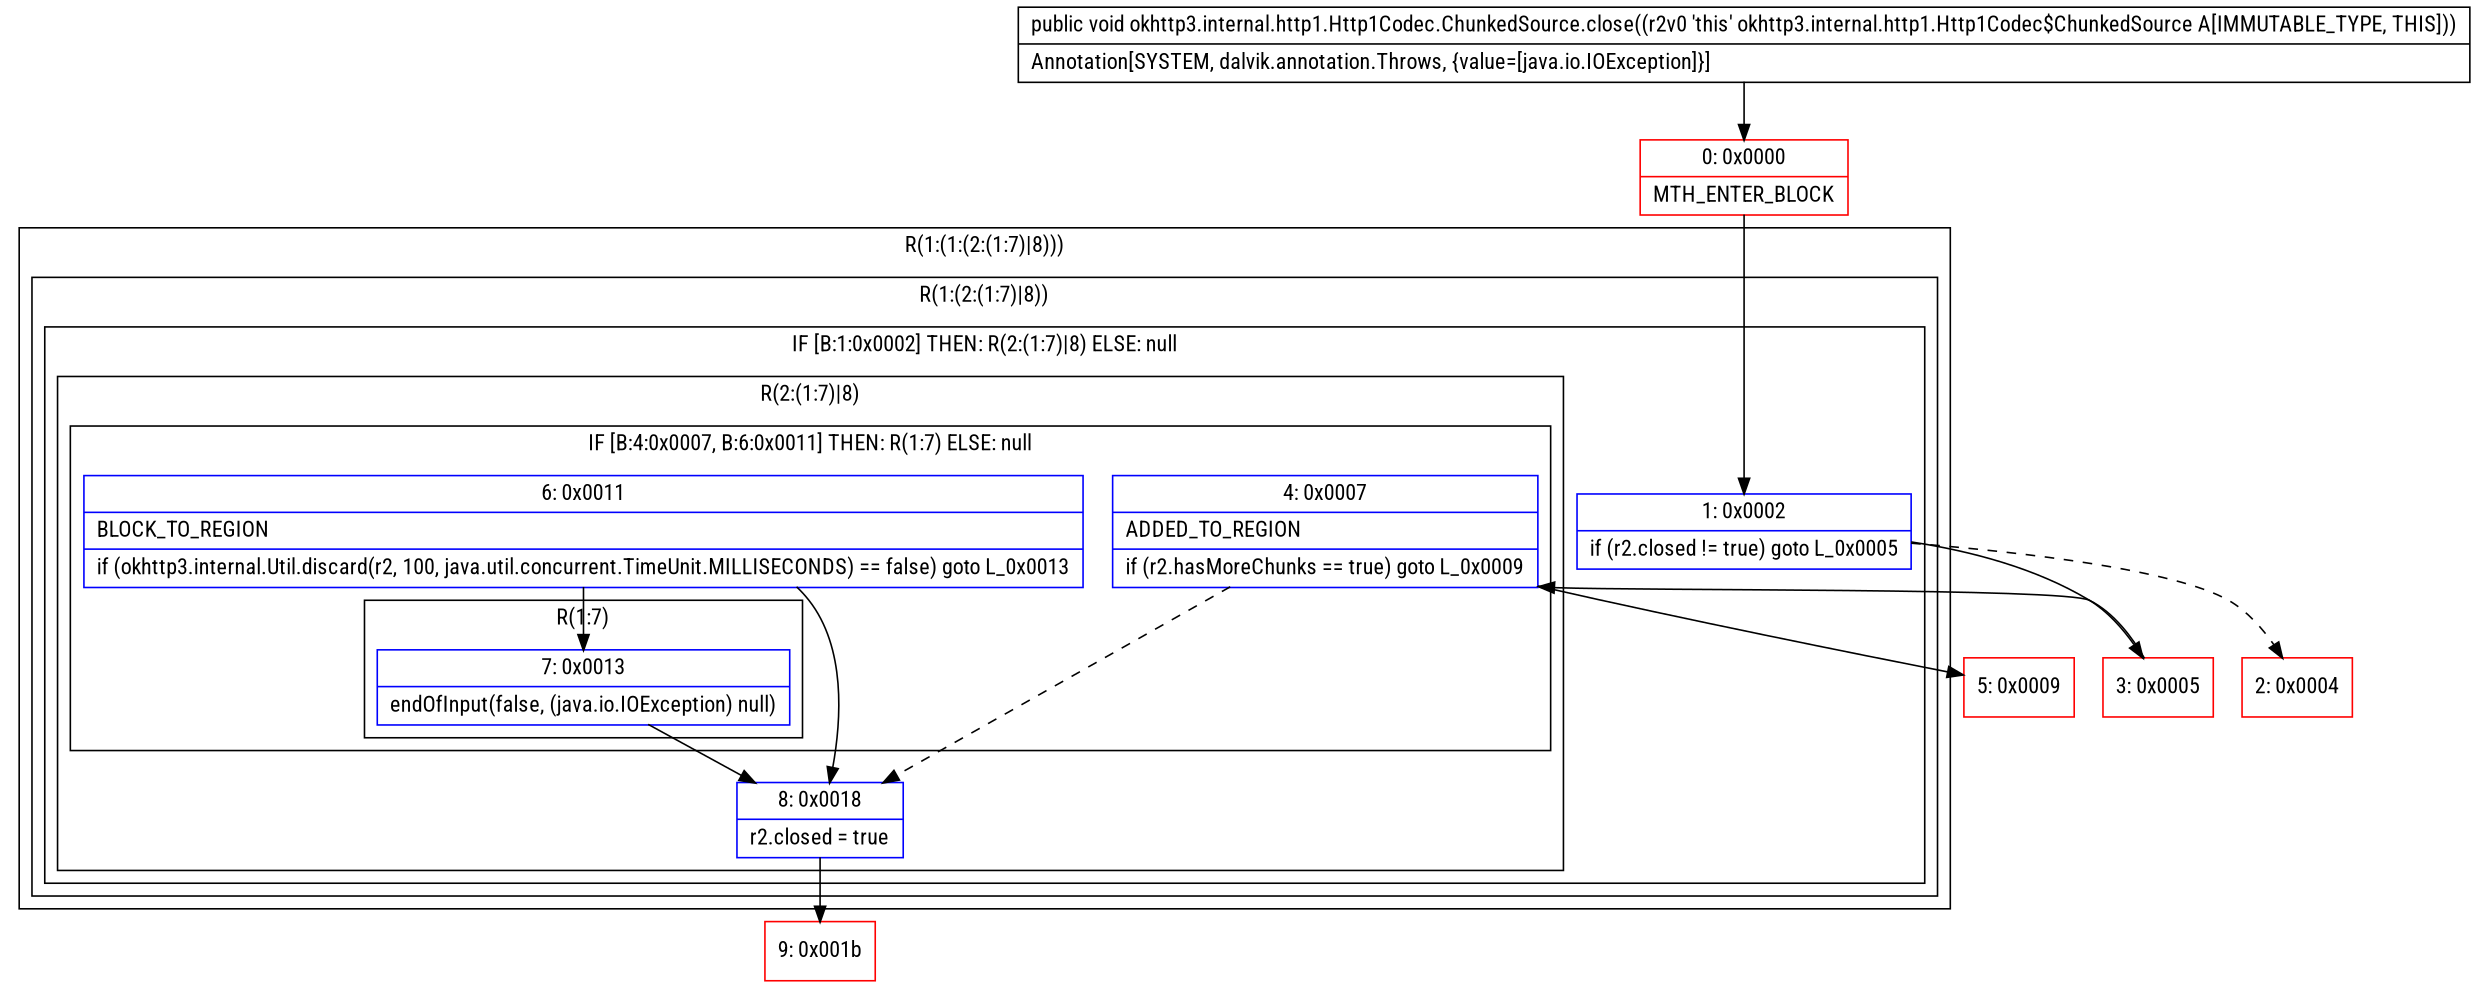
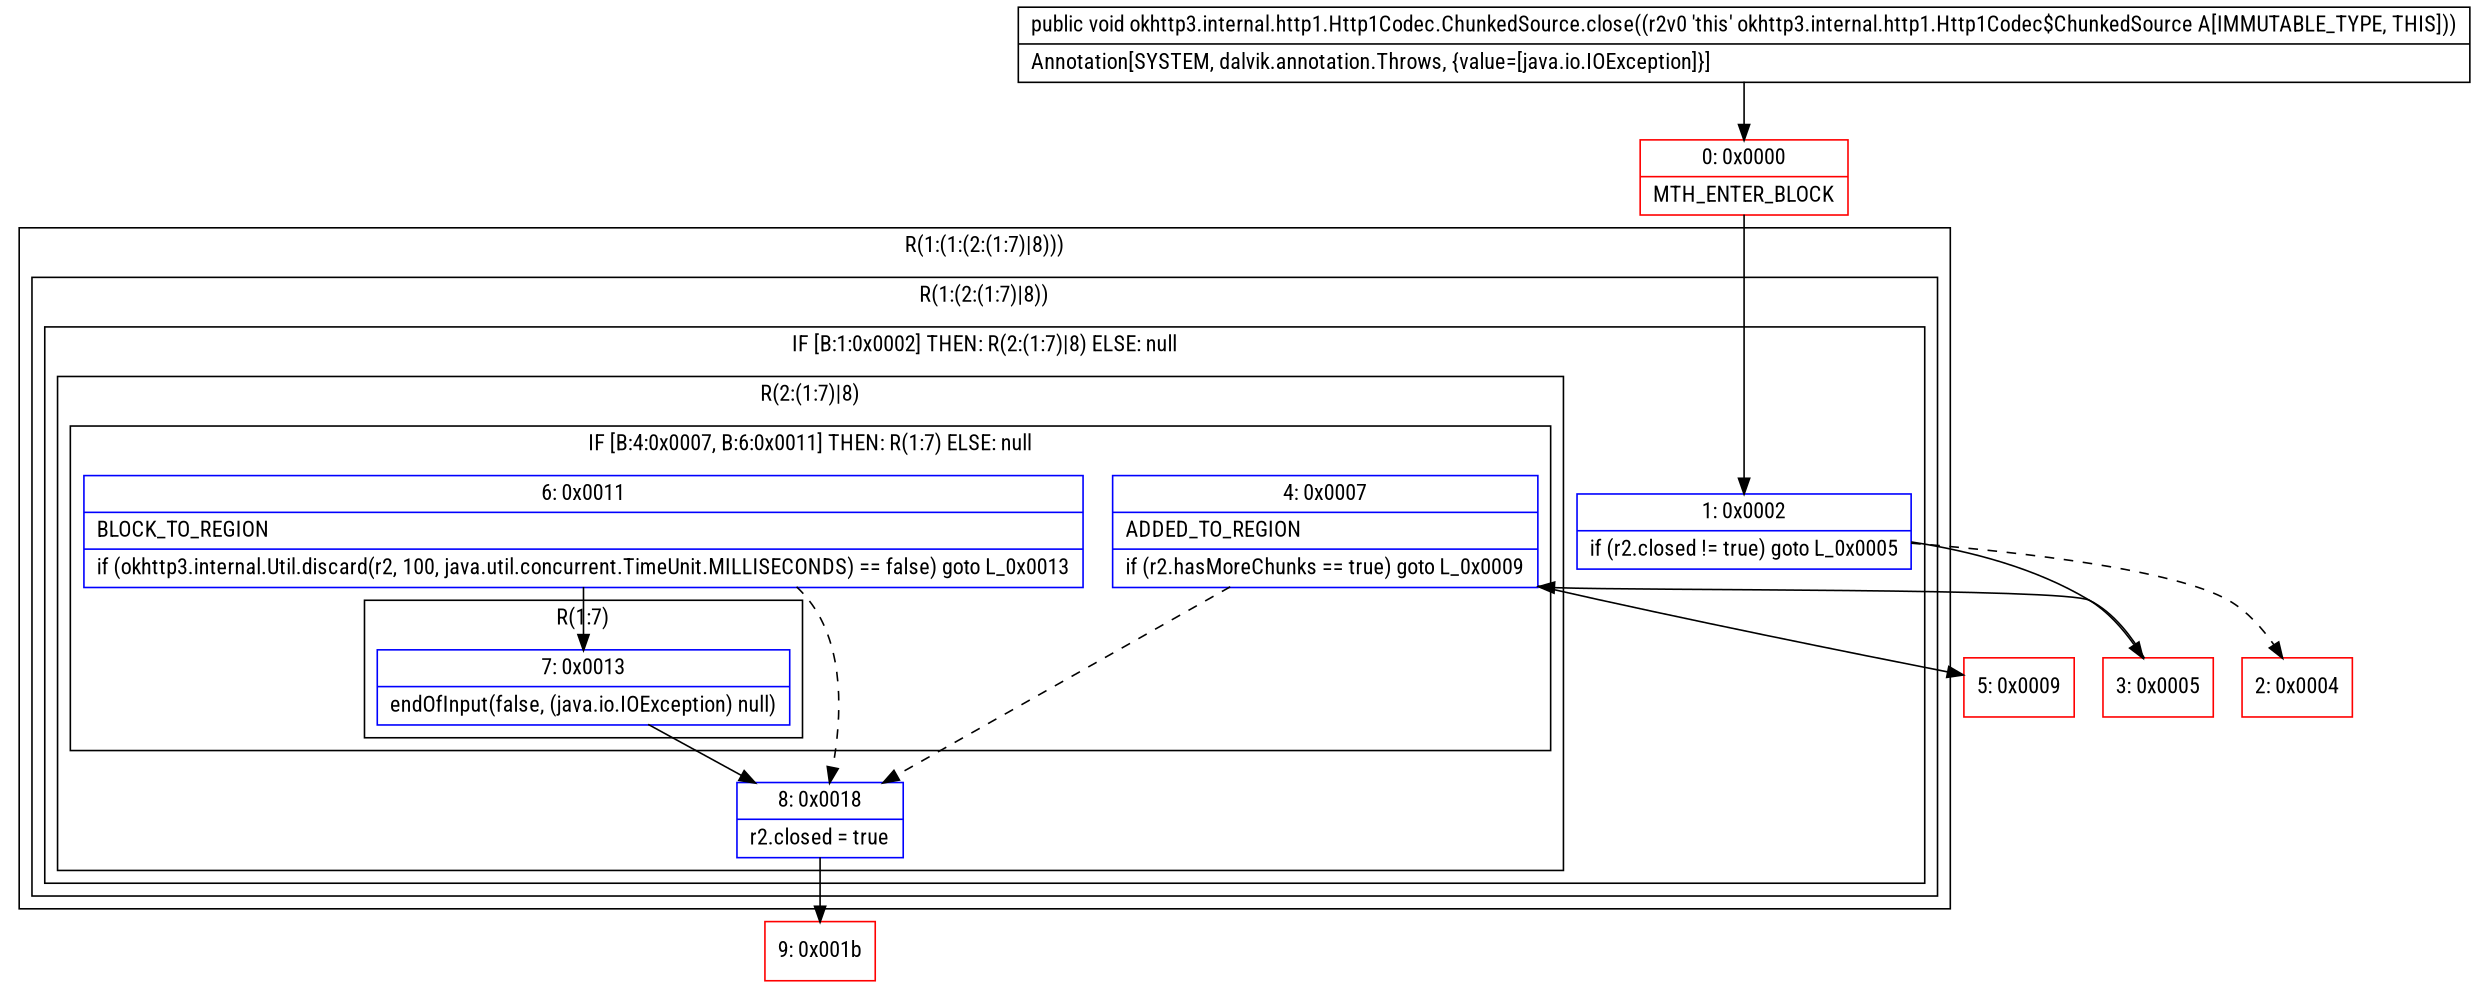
edge "6: 0x0011" -> "8: 0x0018": style solid -> dashed
